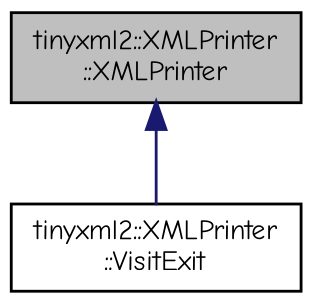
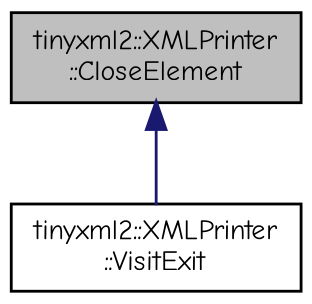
node "tinyxml2::XMLPrinter ::XMLPrinter": label "tinyxml2::XMLPrinter ::XMLPrinter" -> "tinyxml2::XMLPrinter ::CloseElement"
